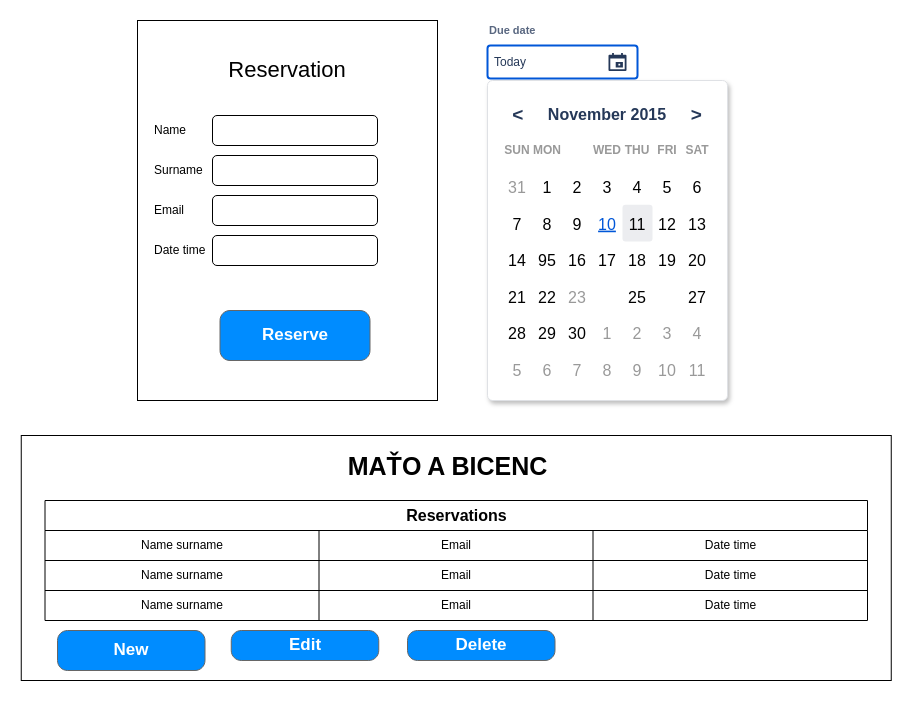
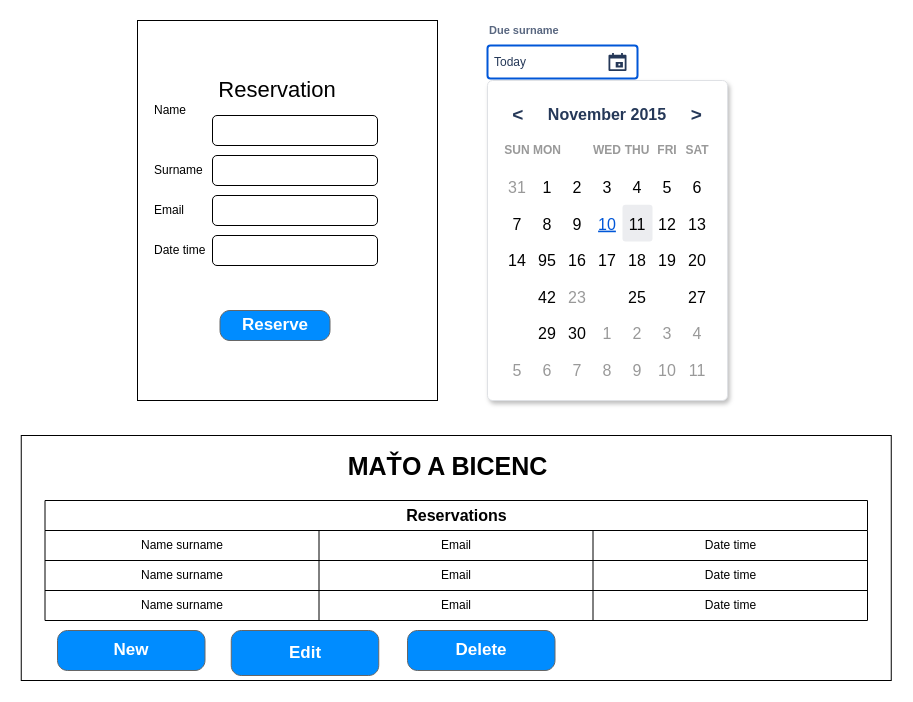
node "Due date": label "Due date" -> "Due surname"
node "Reservation": moved (288, 71) -> (278, 91)
node "Name": moved (173, 131) -> (173, 111)
node "21": removed
node "22": label "22" -> "42"
node "28": removed
node "Reserve": size 150x50 -> 110x30
node "Edit": size 148x30 -> 148x45
node "Delete": size 148x30 -> 148x40
